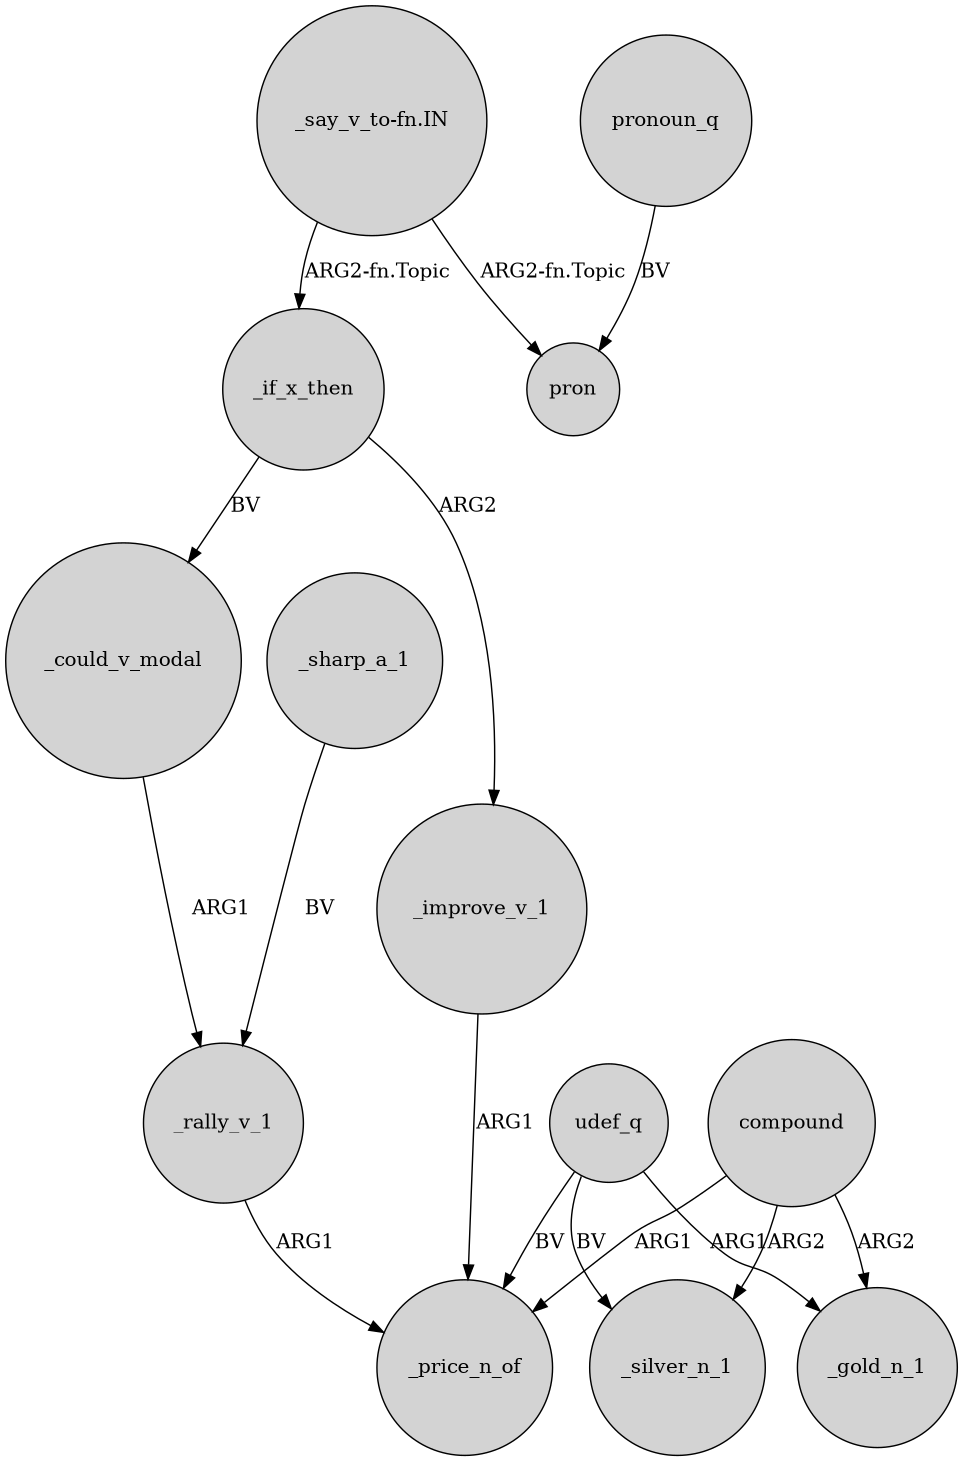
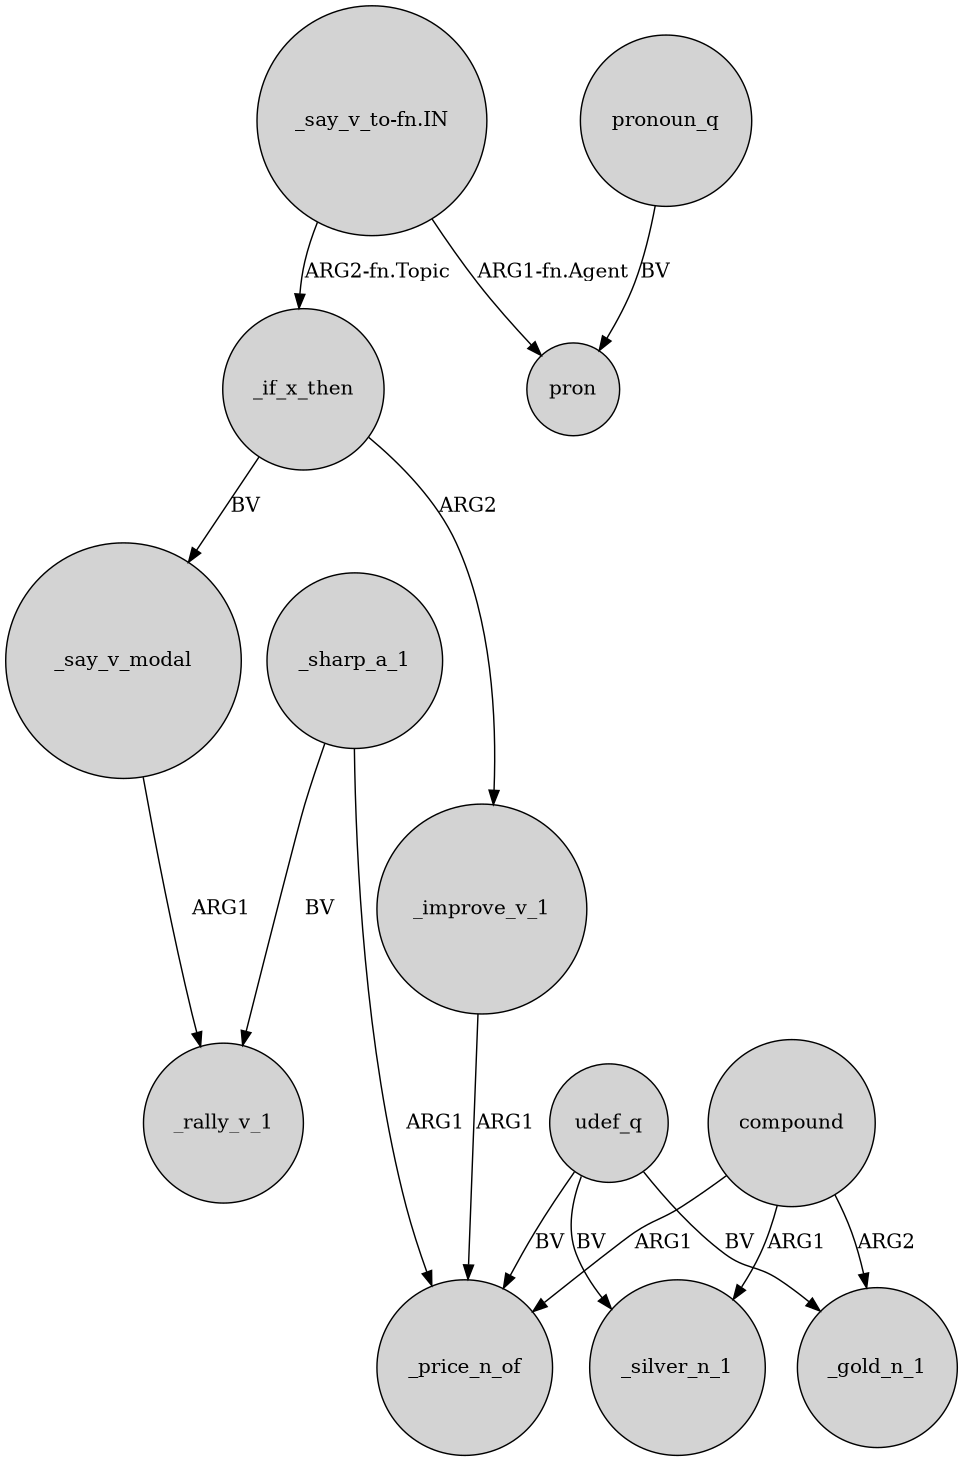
edge "_say_v_to-fn.IN" -> "pron": label "ARG2-fn.Topic" -> "ARG1-fn.Agent"
node "_could_v_modal": label "_could_v_modal" -> "_say_v_modal"
edge "udef_q" -> "_gold_n_1": label "ARG1" -> "BV"
edge "compound" -> "_silver_n_1": label "ARG2" -> "ARG1"
edge "_rally_v_1" -> "_price_n_of": now "_sharp_a_1" -> "_price_n_of"
